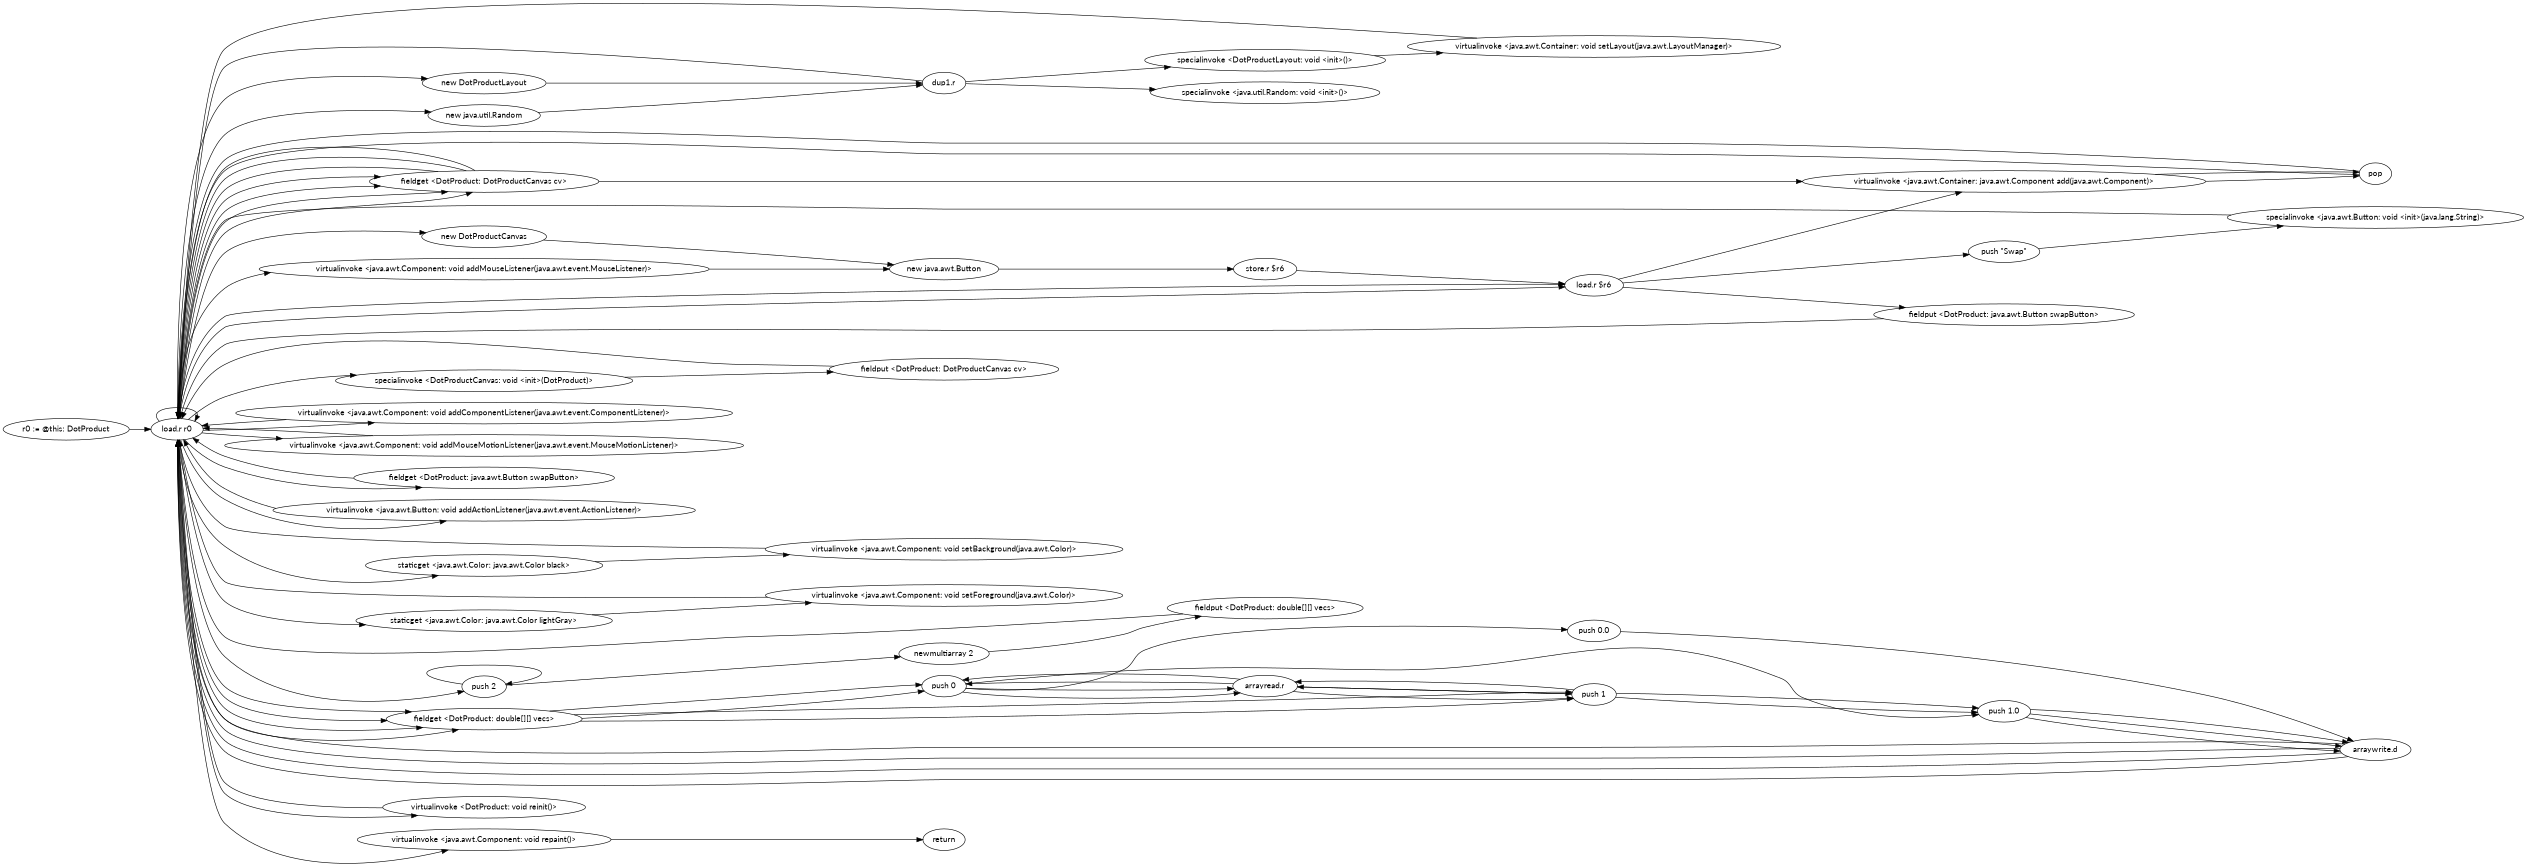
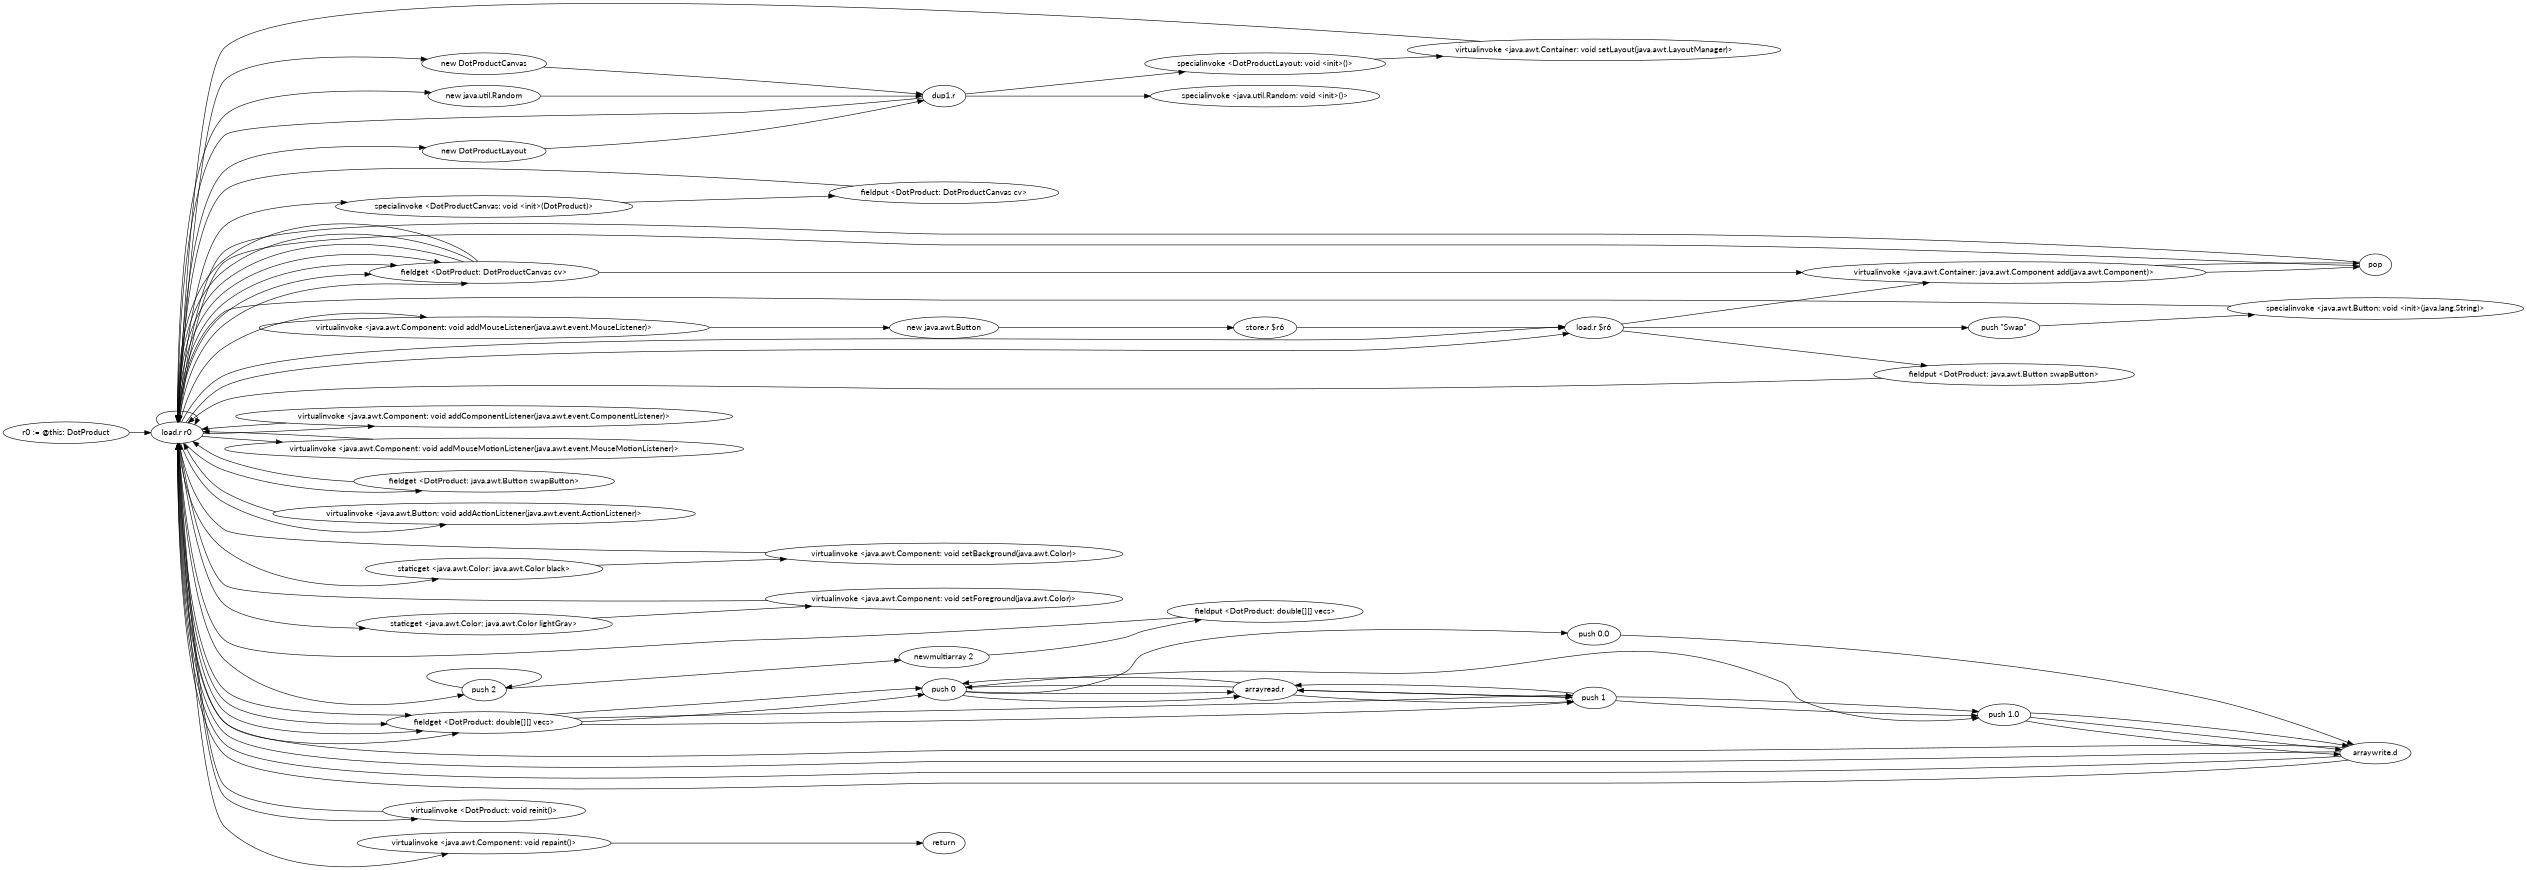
edge "new DotProductCanvas" -> "new java.awt.Button": now "new DotProductCanvas" -> "dup1.r"
